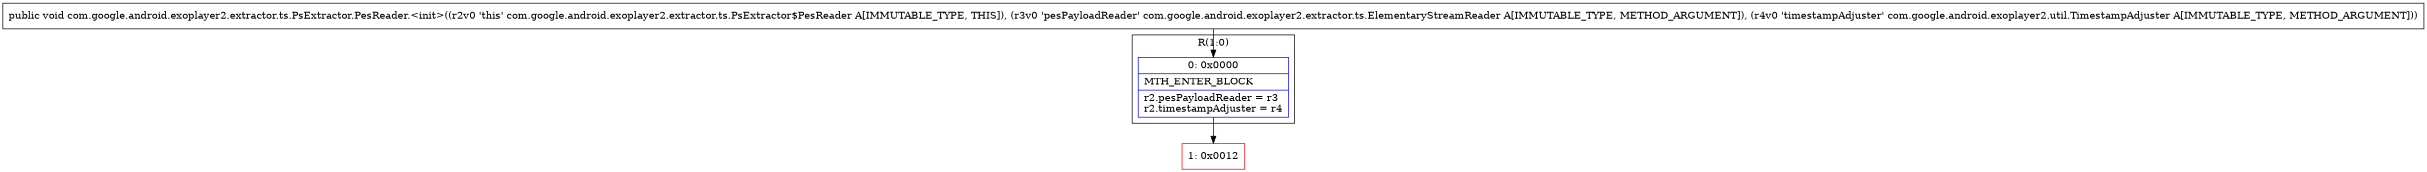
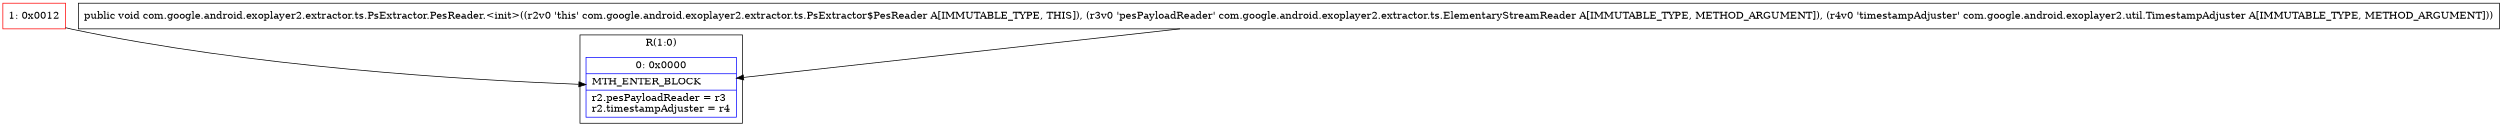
edge "0: 0x0000" -> "1: 0x0012": reversed
